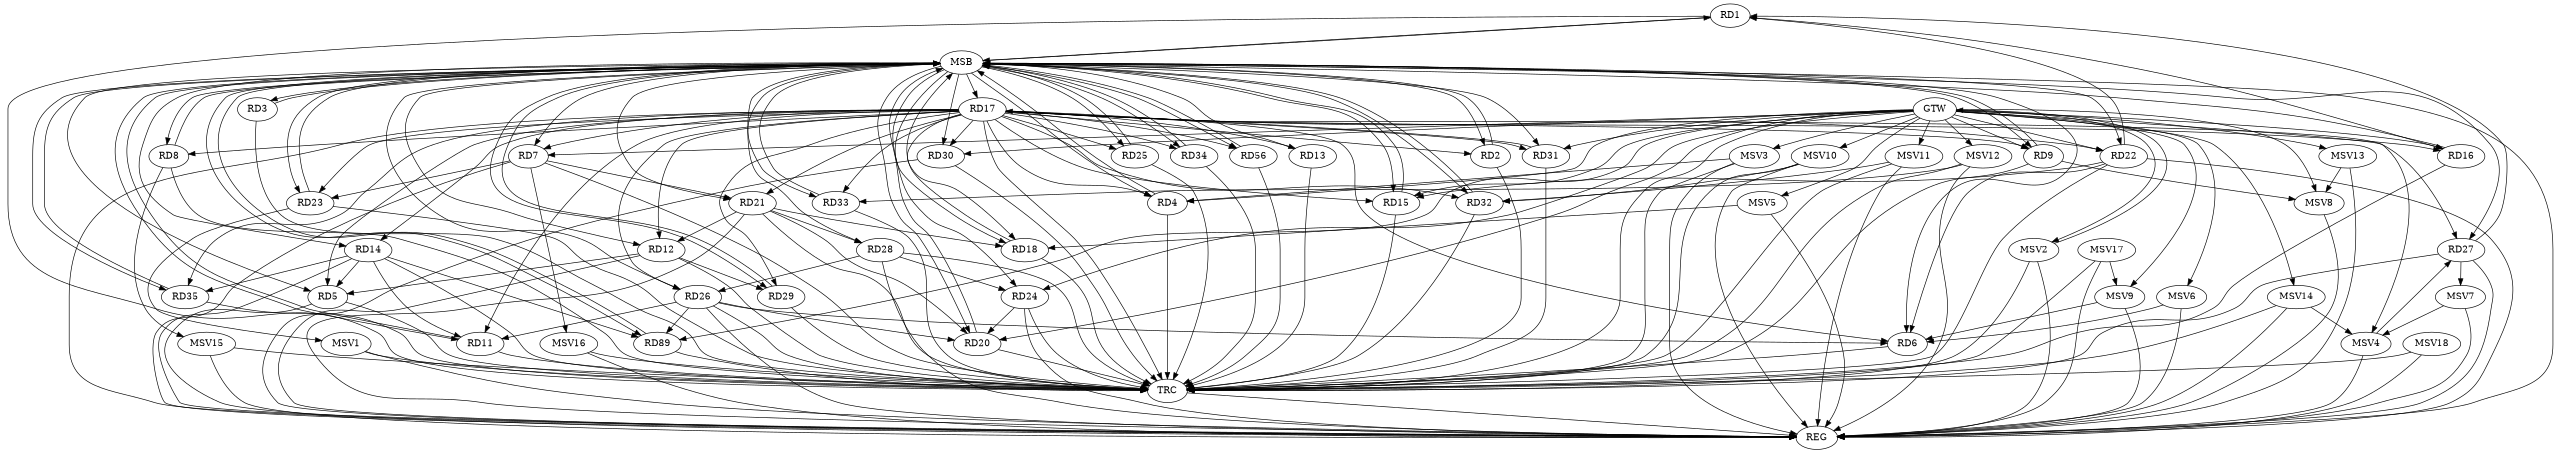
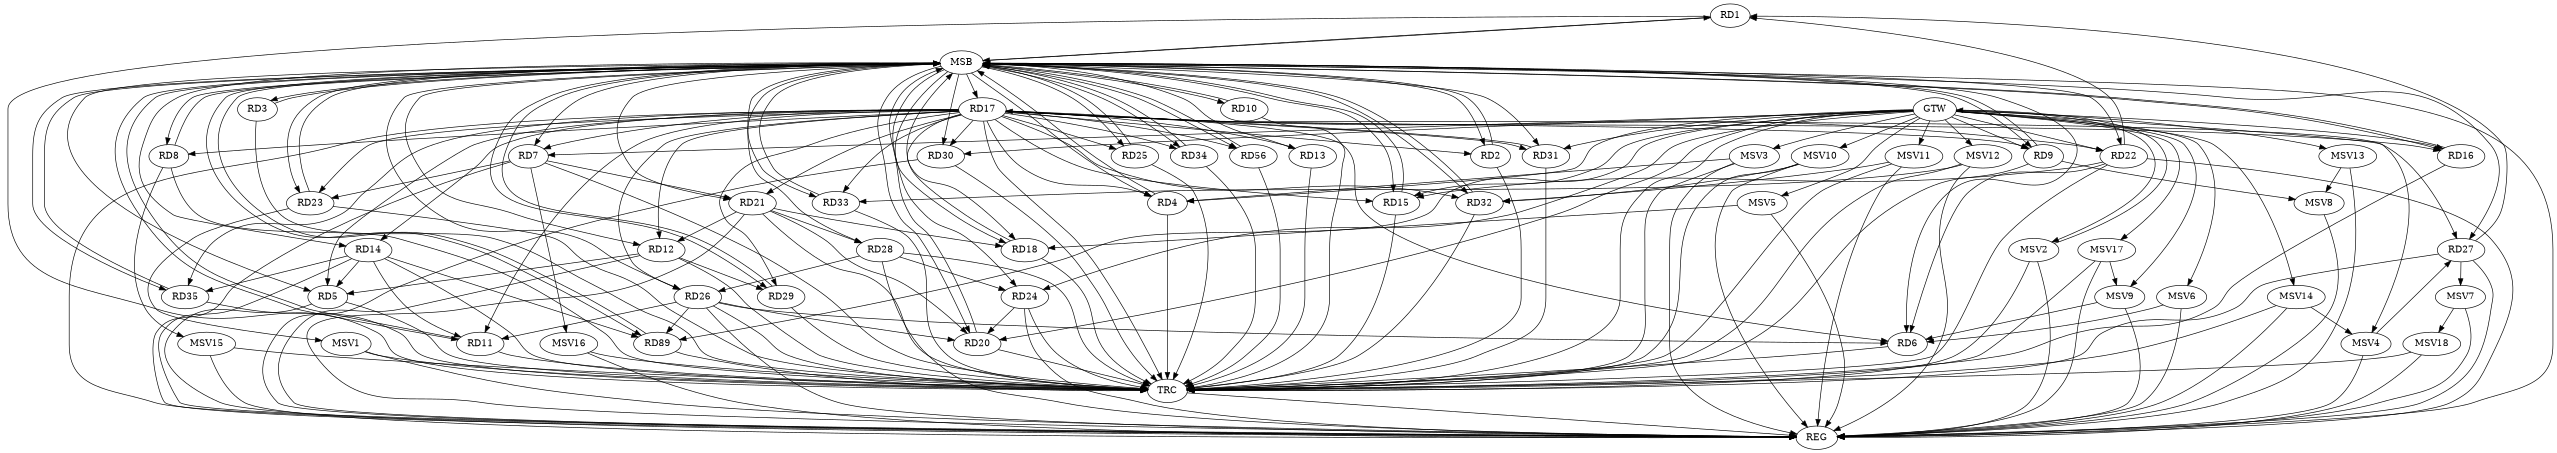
edge "RD1" -> "RD16": now "MSB" -> "RD16"
node "RD10": added
edge "GTW" -> "MSV8": now "GTW" -> "MSV17"
edge "MSV7" -> "MSV4": now "MSV7" -> "MSV18"
